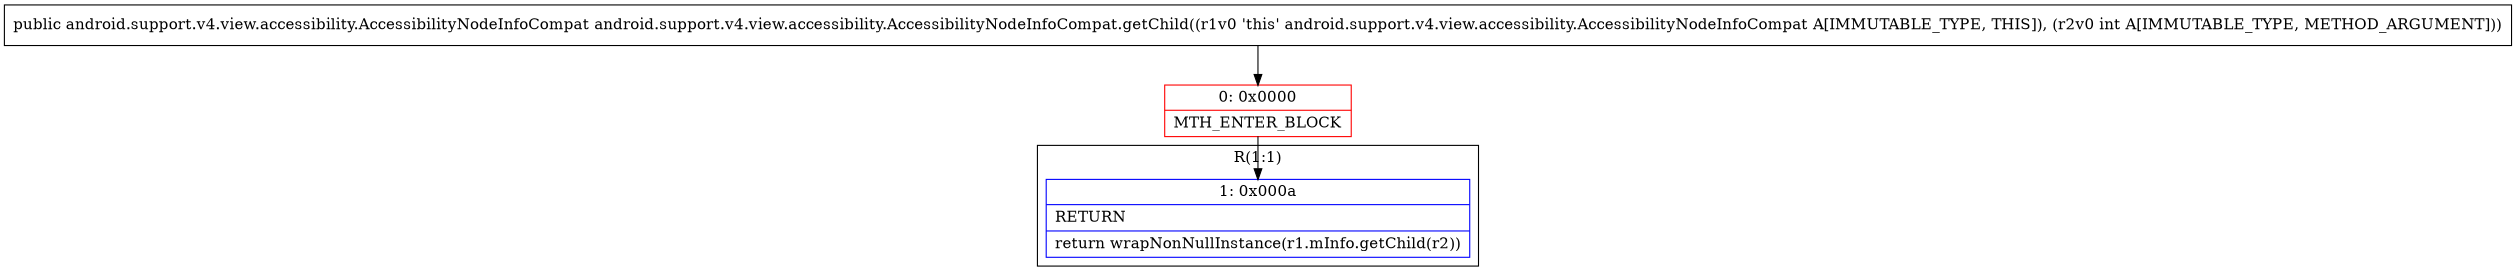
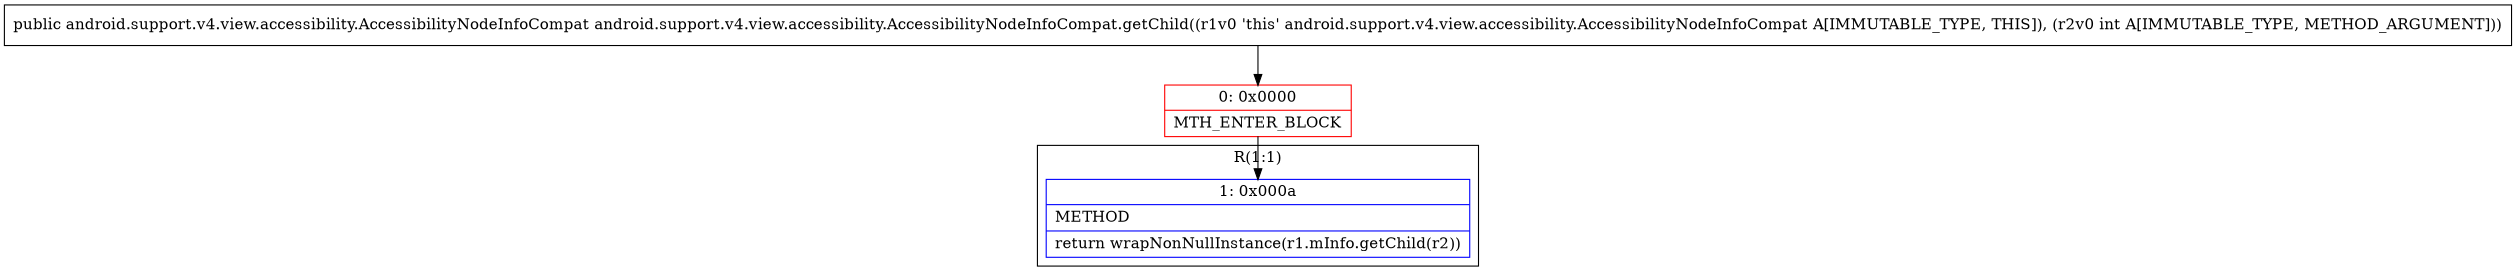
node "1: 0x000a": text "RETURN" -> "METHOD"
